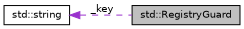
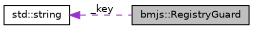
node "std::RegistryGuard": label "std::RegistryGuard" -> "bmjs::RegistryGuard"
